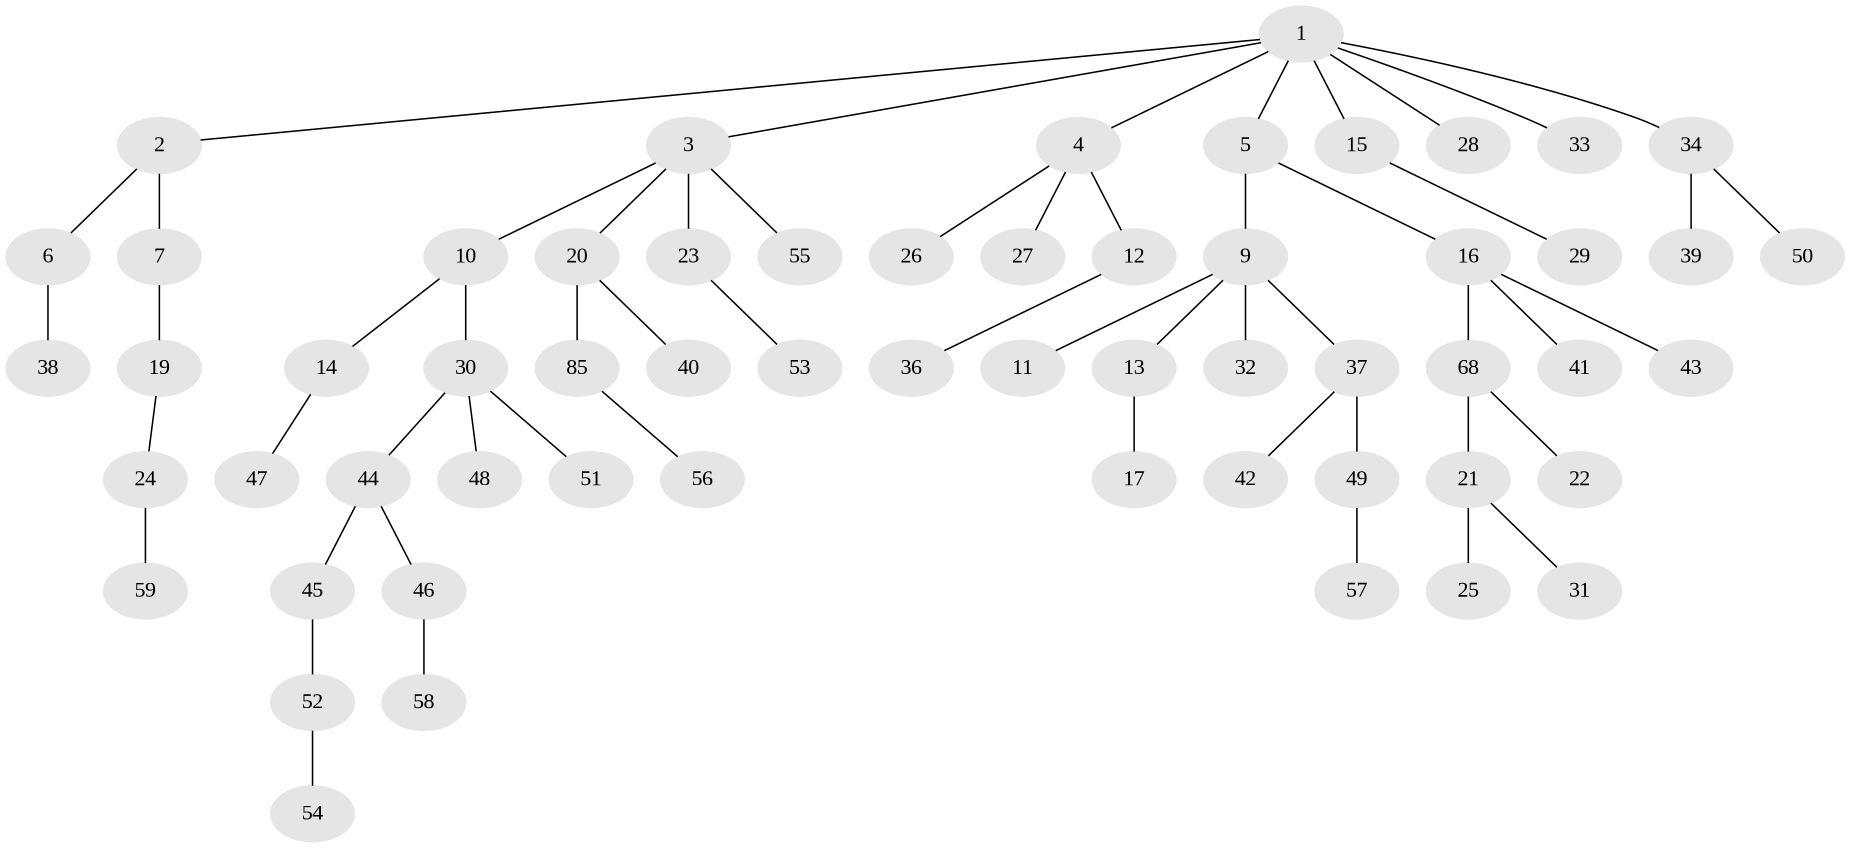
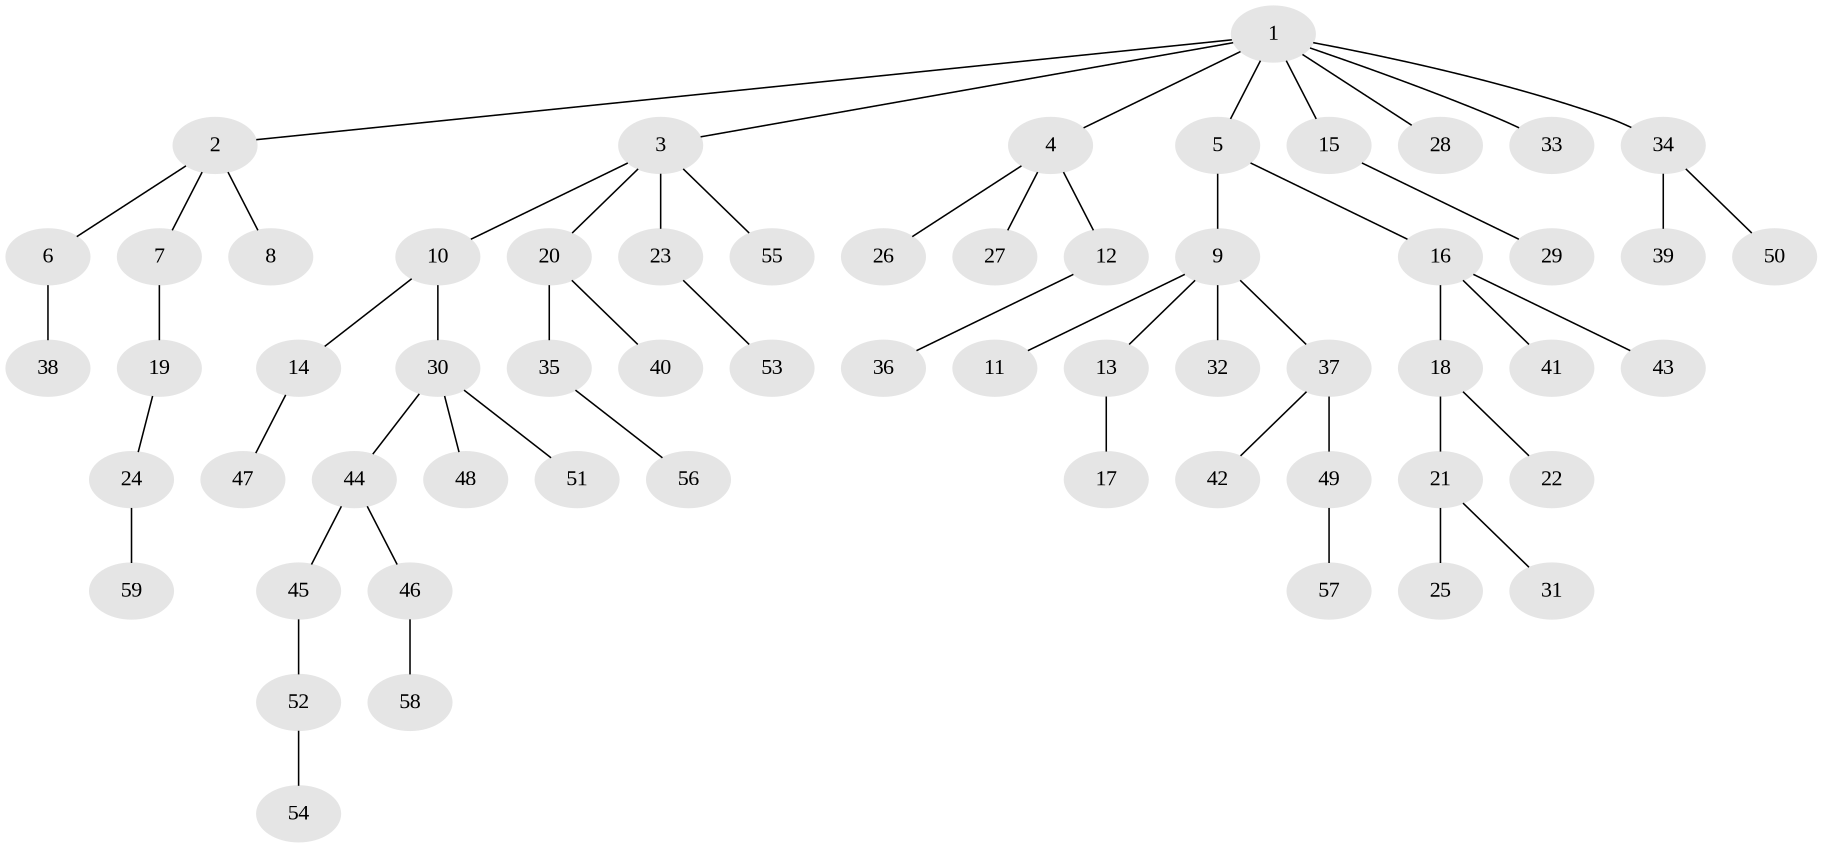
node "8": added
node "85": label "85" -> "35"
node "68": label "68" -> "18"
